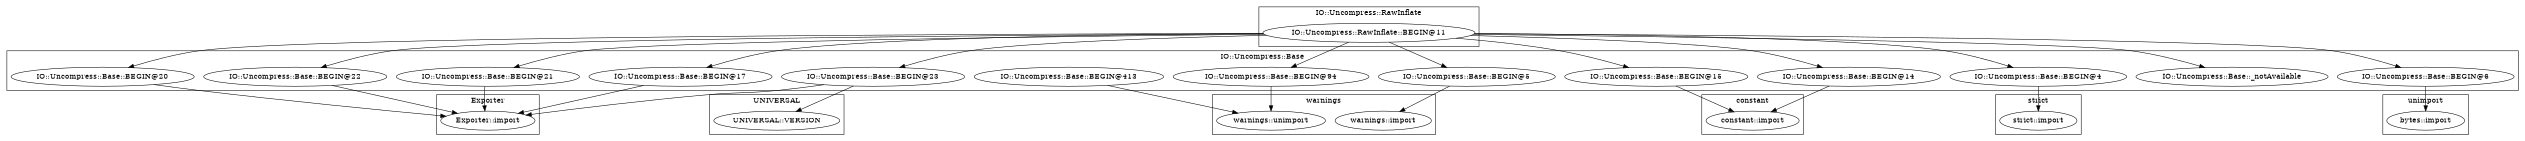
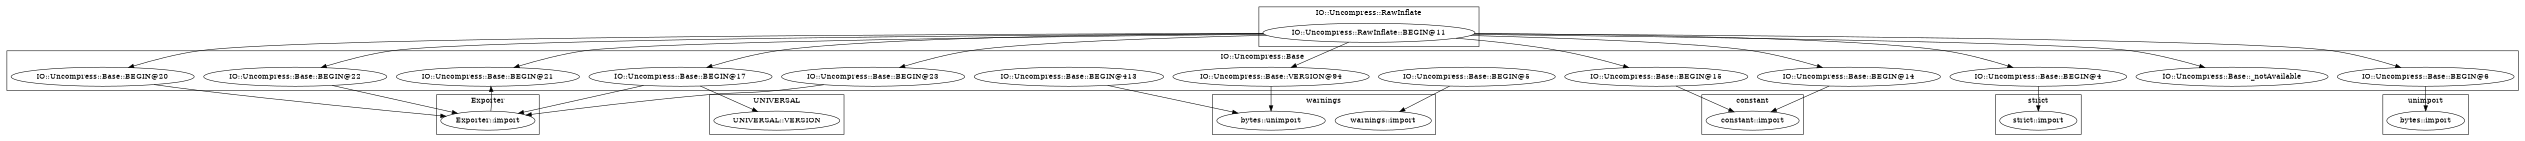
edge "IO::Uncompress::RawInflate::BEGIN@11" -> "IO::Uncompress::Base::BEGIN@5": removed
node "IO::Uncompress::Base::BEGIN@94": label "IO::Uncompress::Base::BEGIN@94" -> "IO::Uncompress::Base::VERSION@94"
edge "IO::Uncompress::Base::BEGIN@21" -> "Exporter::import": reversed
edge "IO::Uncompress::Base::BEGIN@23" -> "UNIVERSAL::VERSION": now "IO::Uncompress::Base::BEGIN@17" -> "UNIVERSAL::VERSION"
node "warnings::unimport": label "warnings::unimport" -> "bytes::unimport"
